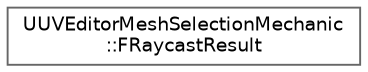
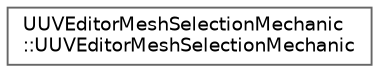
node "UUVEditorMeshSelectionMechanic ::FRaycastResult": label "UUVEditorMeshSelectionMechanic ::FRaycastResult" -> "UUVEditorMeshSelectionMechanic ::UUVEditorMeshSelectionMechanic"
